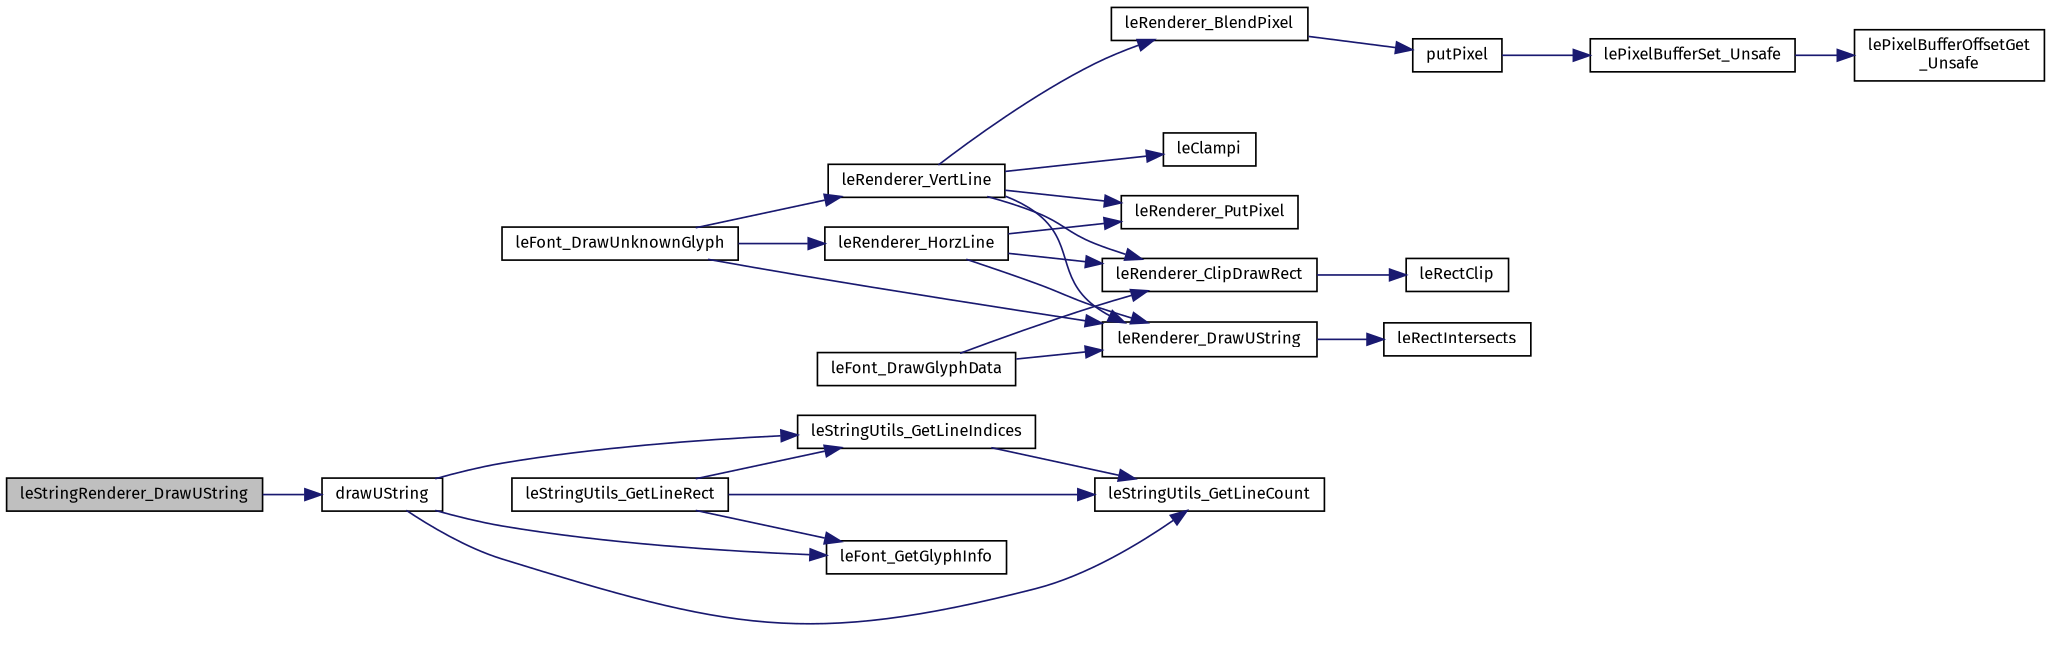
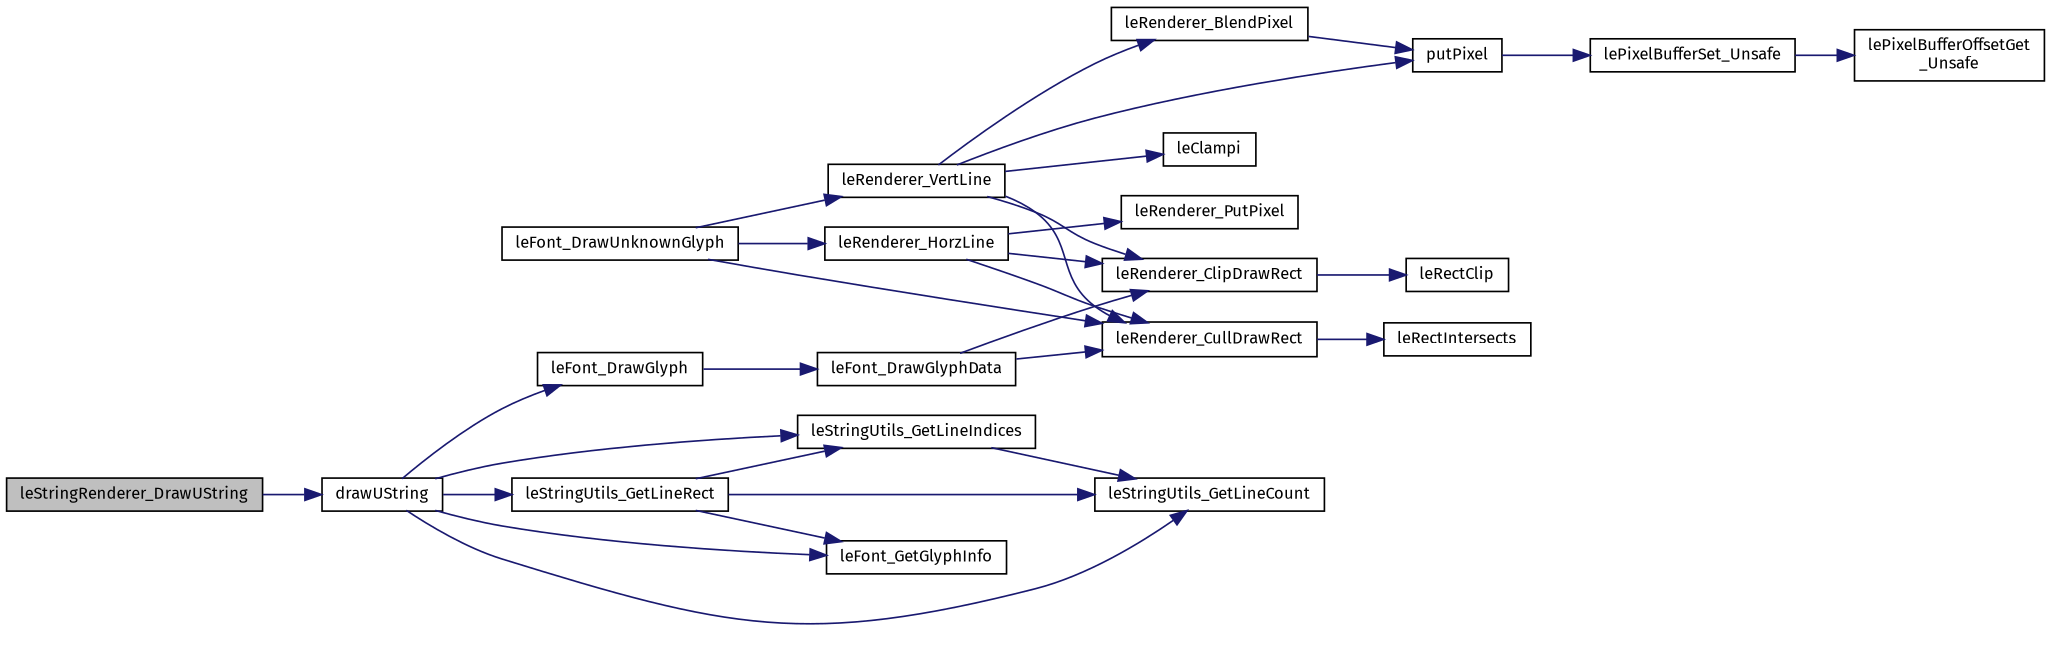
edge "leRenderer_VertLine" -> "leRenderer_PutPixel": now "leRenderer_VertLine" -> "putPixel"
node "leRenderer_DrawUString": label "leRenderer_DrawUString" -> "leRenderer_CullDrawRect"
node "leFont_DrawGlyph": added
edge "drawUString" -> "leStringUtils_GetLineRect": added
